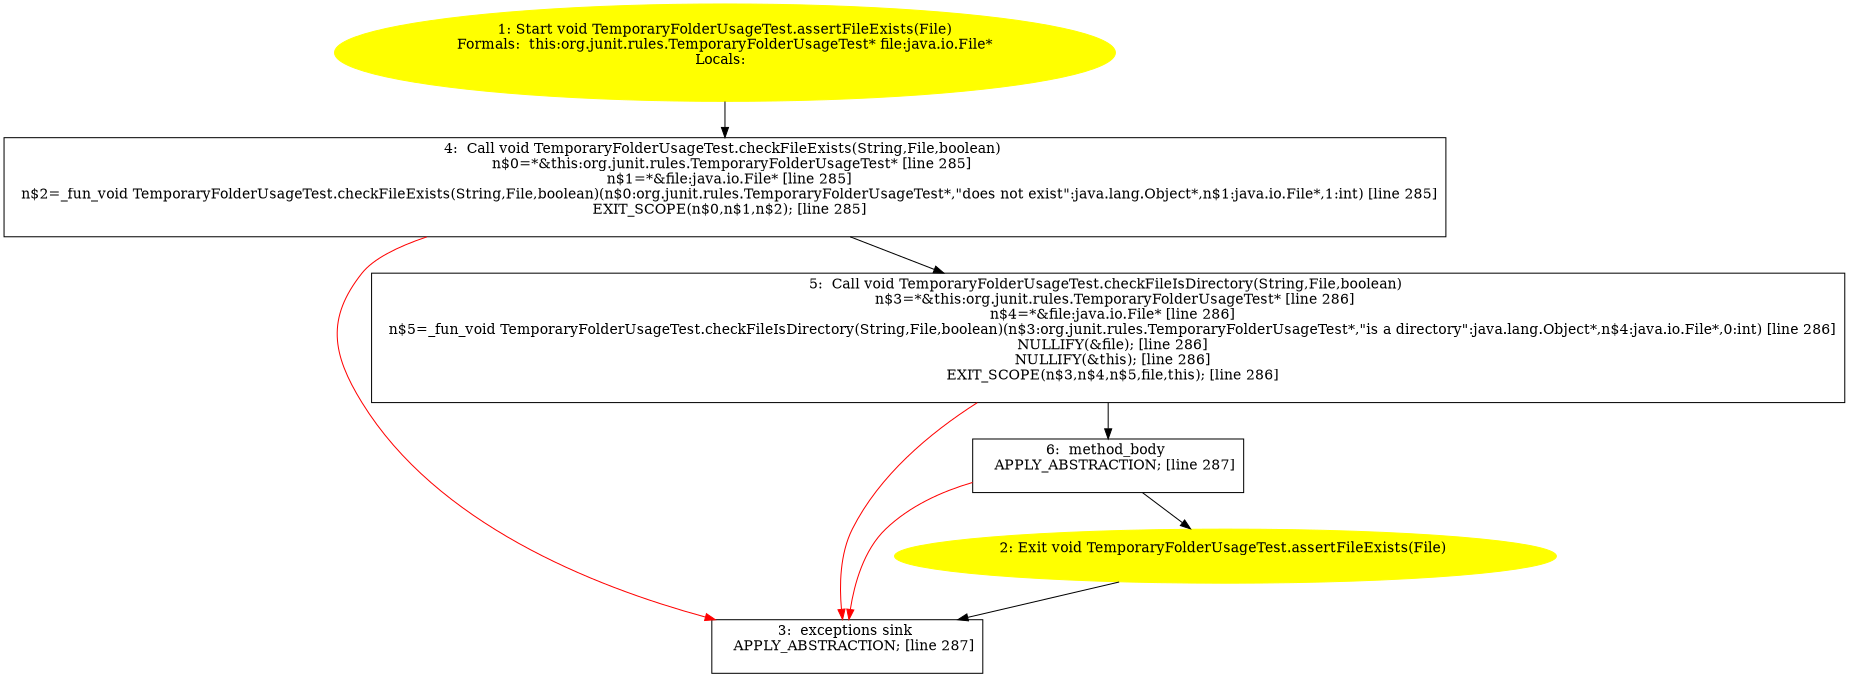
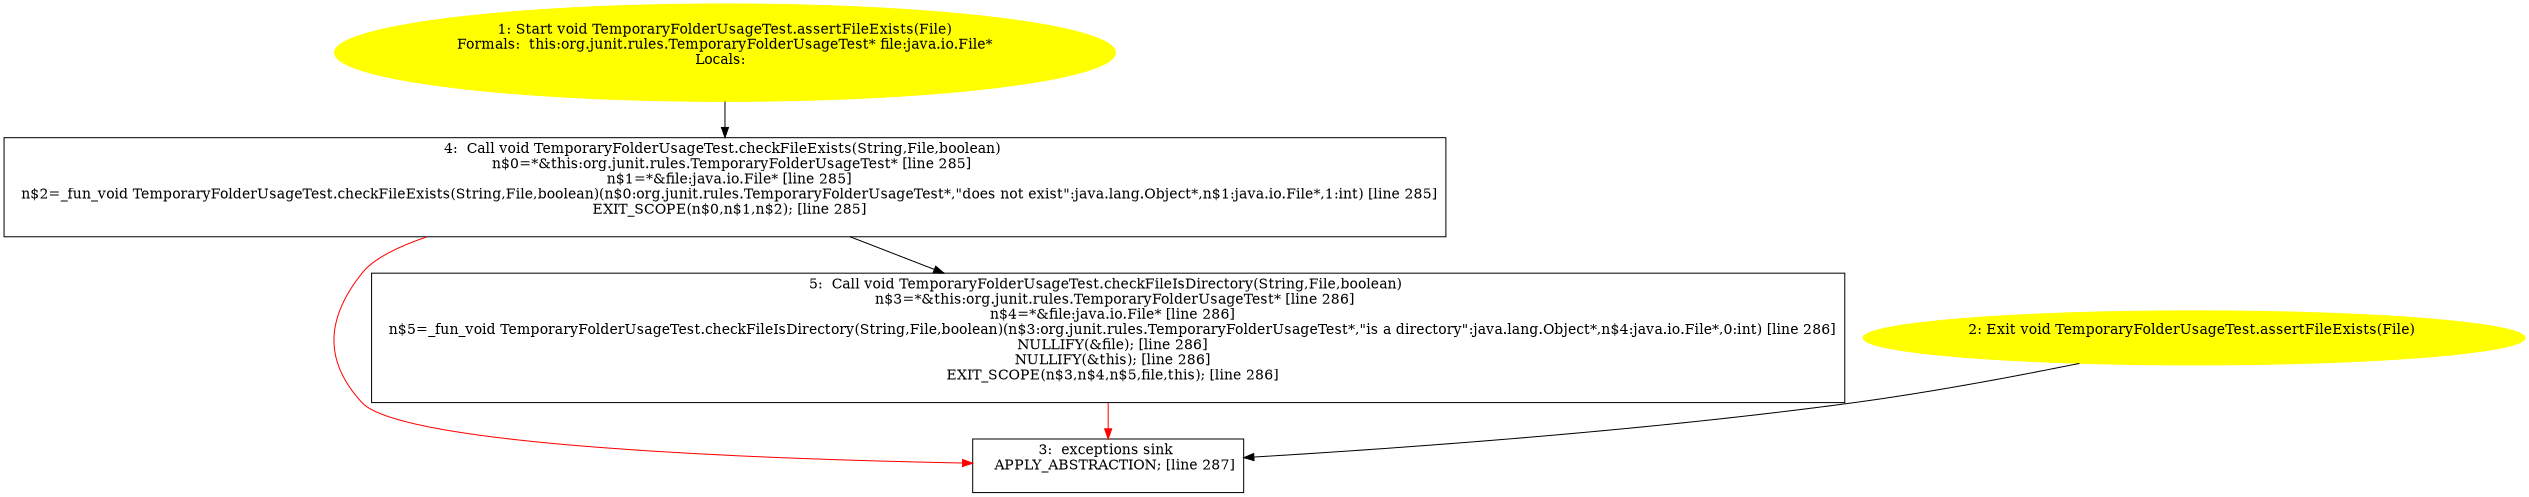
node "6:  method_body APPLY_ABSTRACTION; [line 287]": removed
